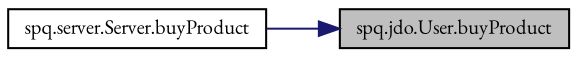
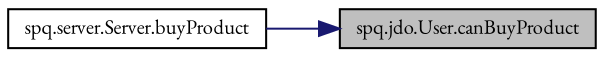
node "spq.jdo.User.buyProduct": label "spq.jdo.User.buyProduct" -> "spq.jdo.User.canBuyProduct"
